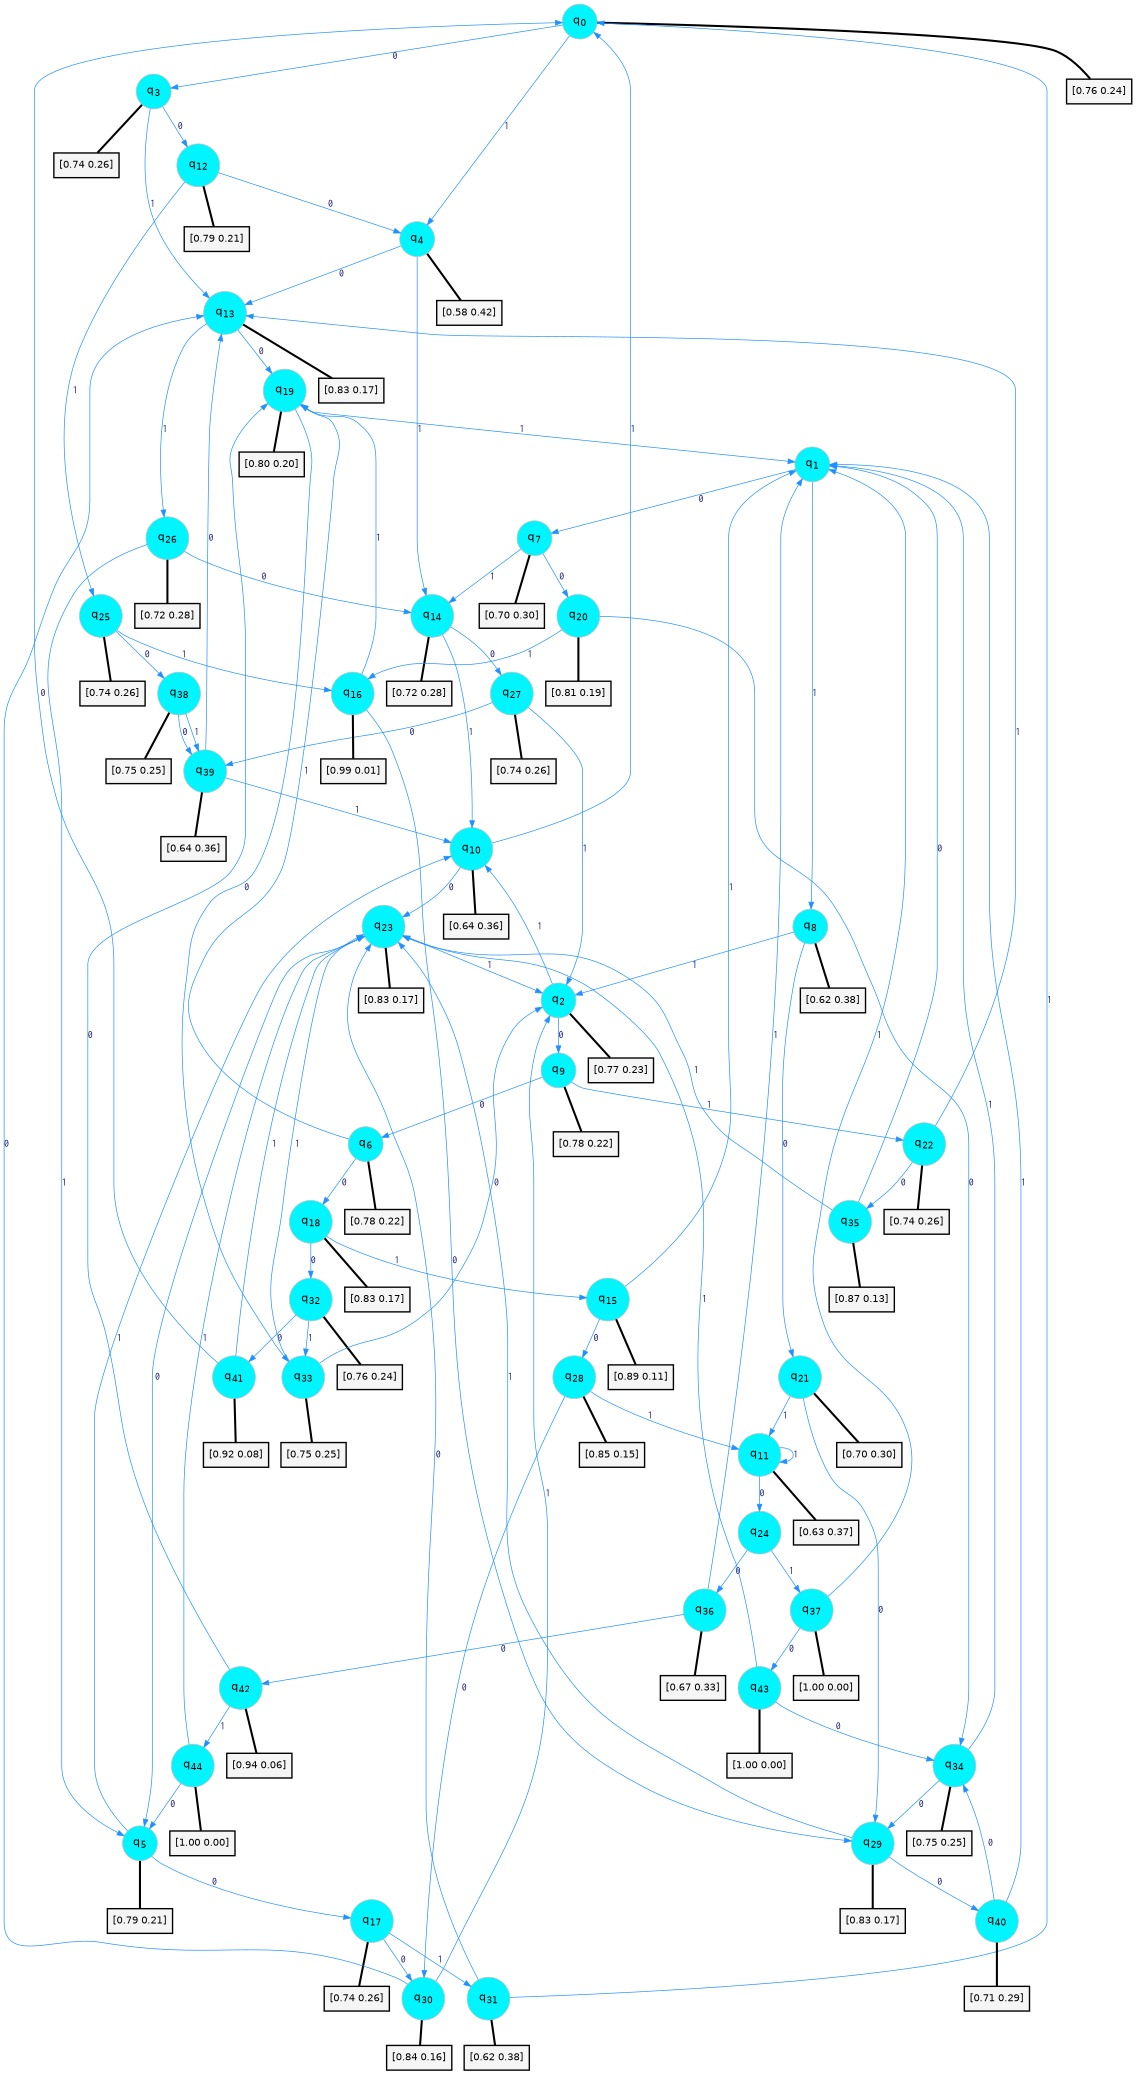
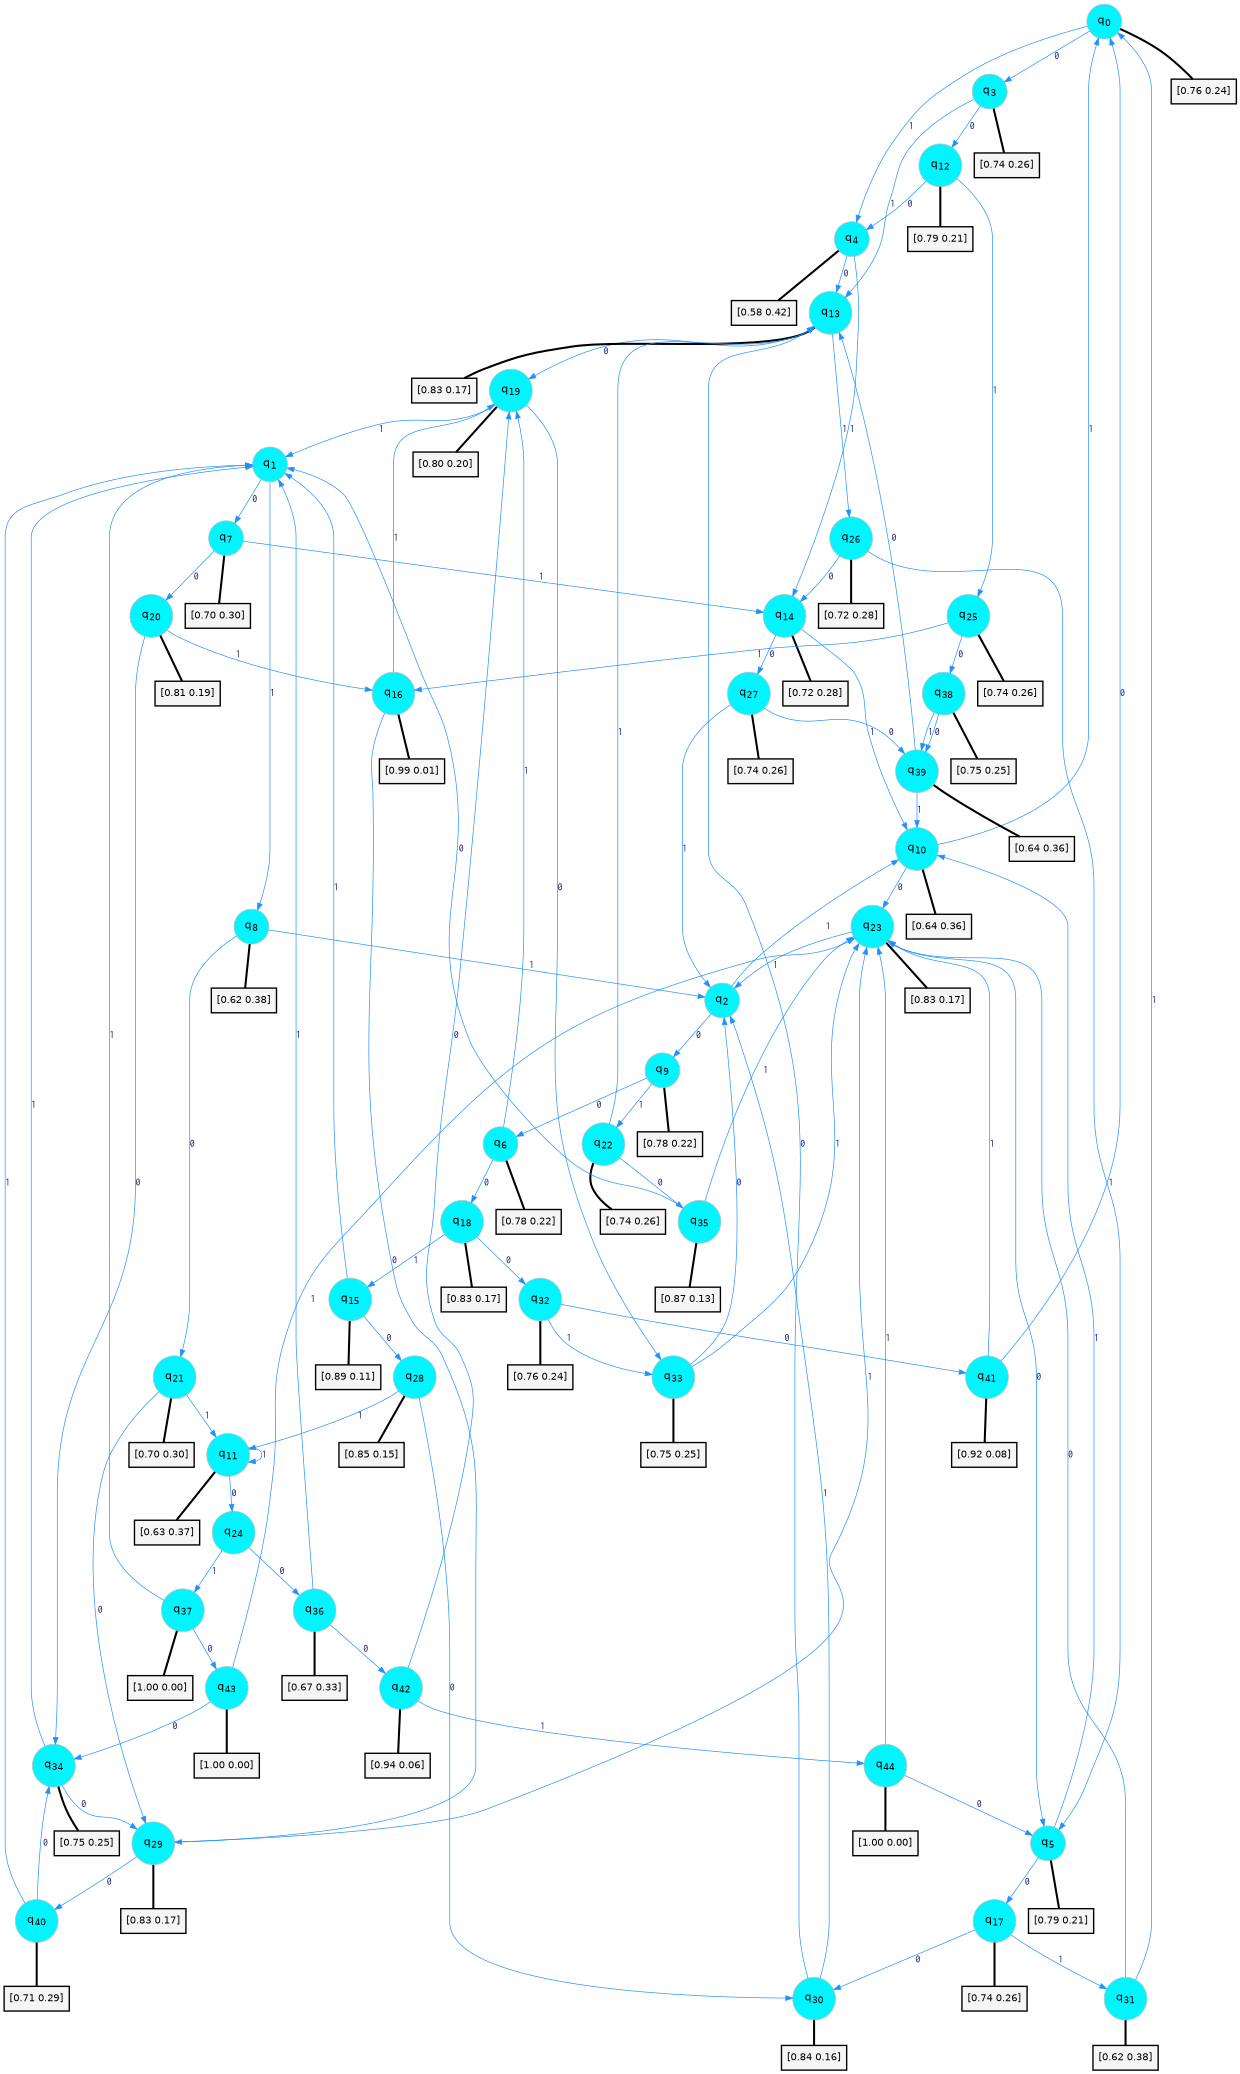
node "[0.77 0.23]": removed
